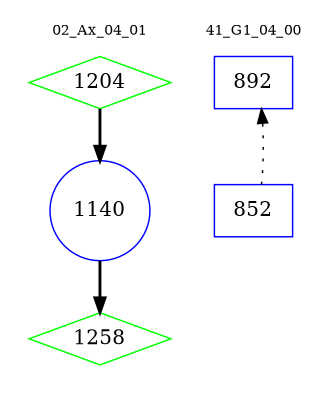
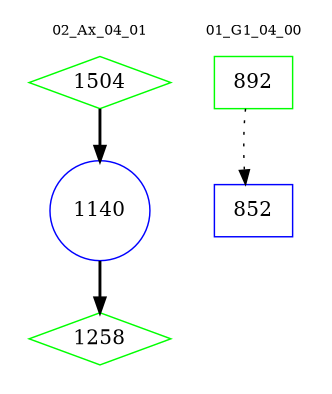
cluster "41_G1_04_00": label "41_G1_04_00" -> "01_G1_04_00"
node "1204": label "1204" -> "1504"
node "892": color blue -> green
edge "852" -> "892": reversed
